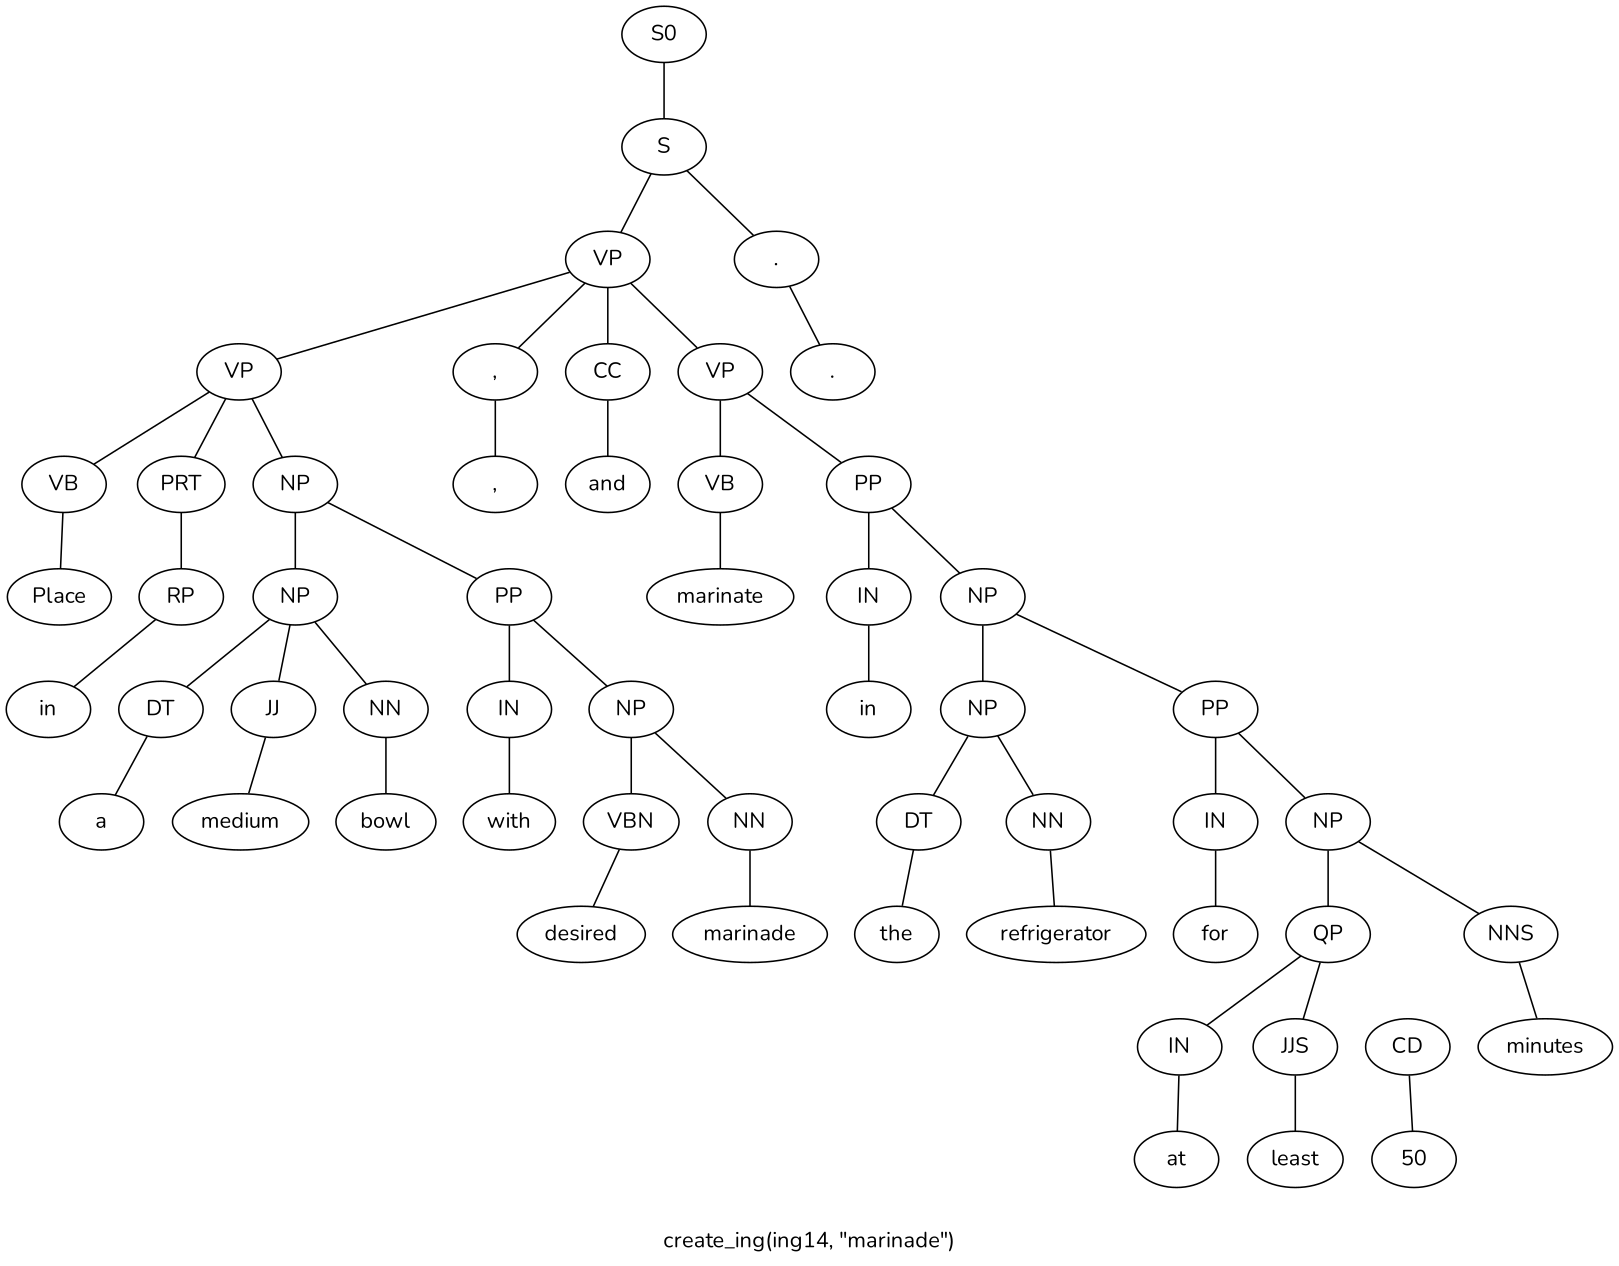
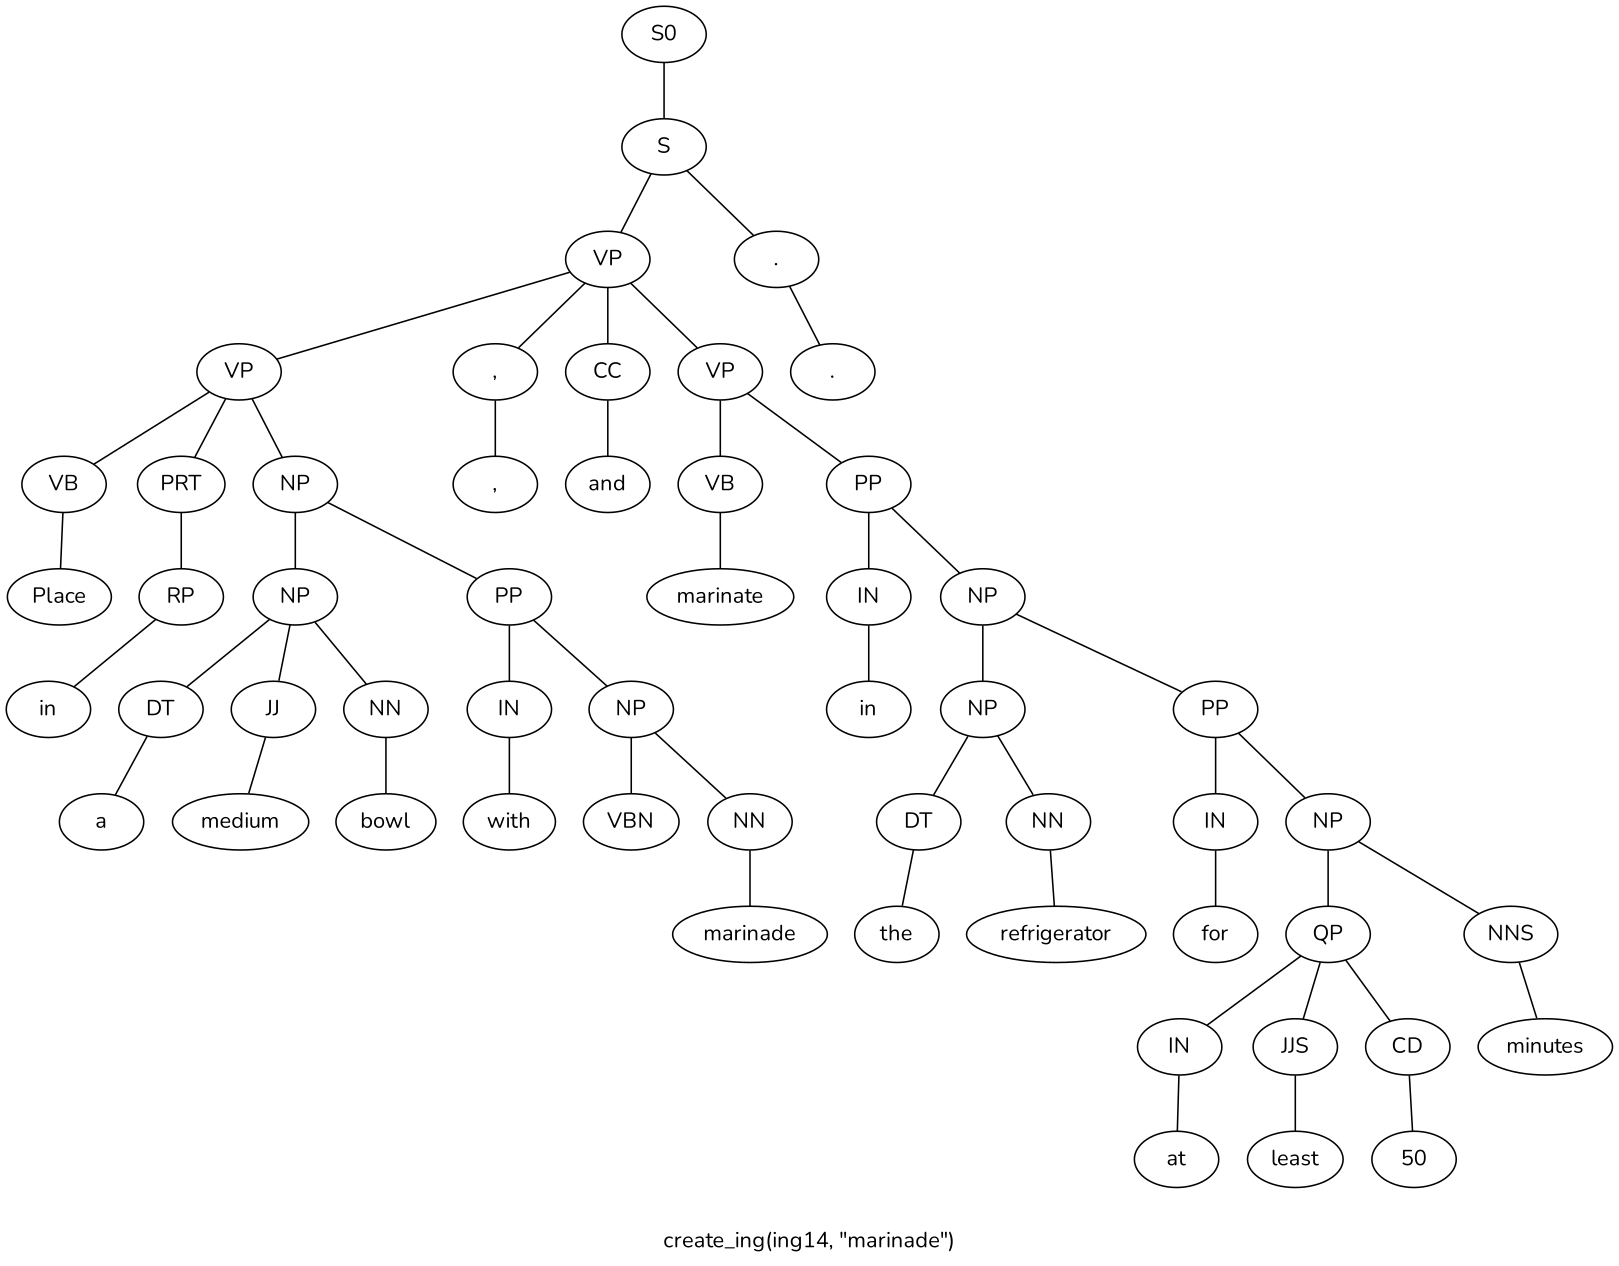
node "desired": removed
edge "QP" -- "CD": added
